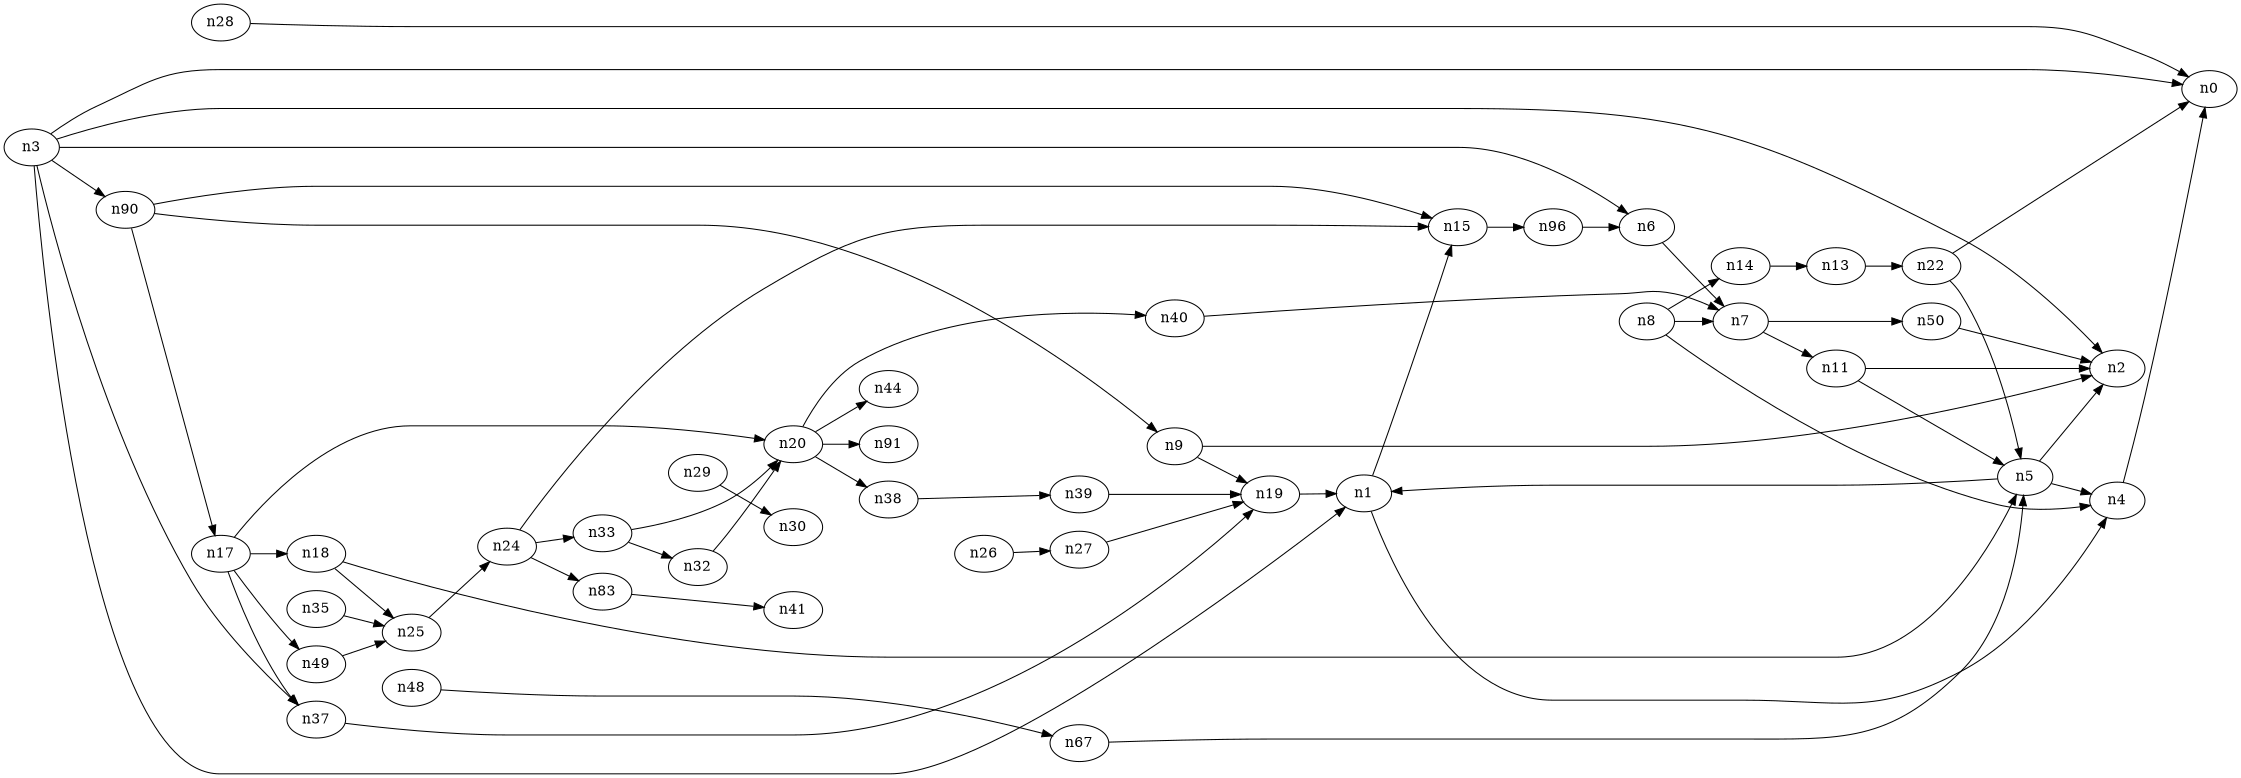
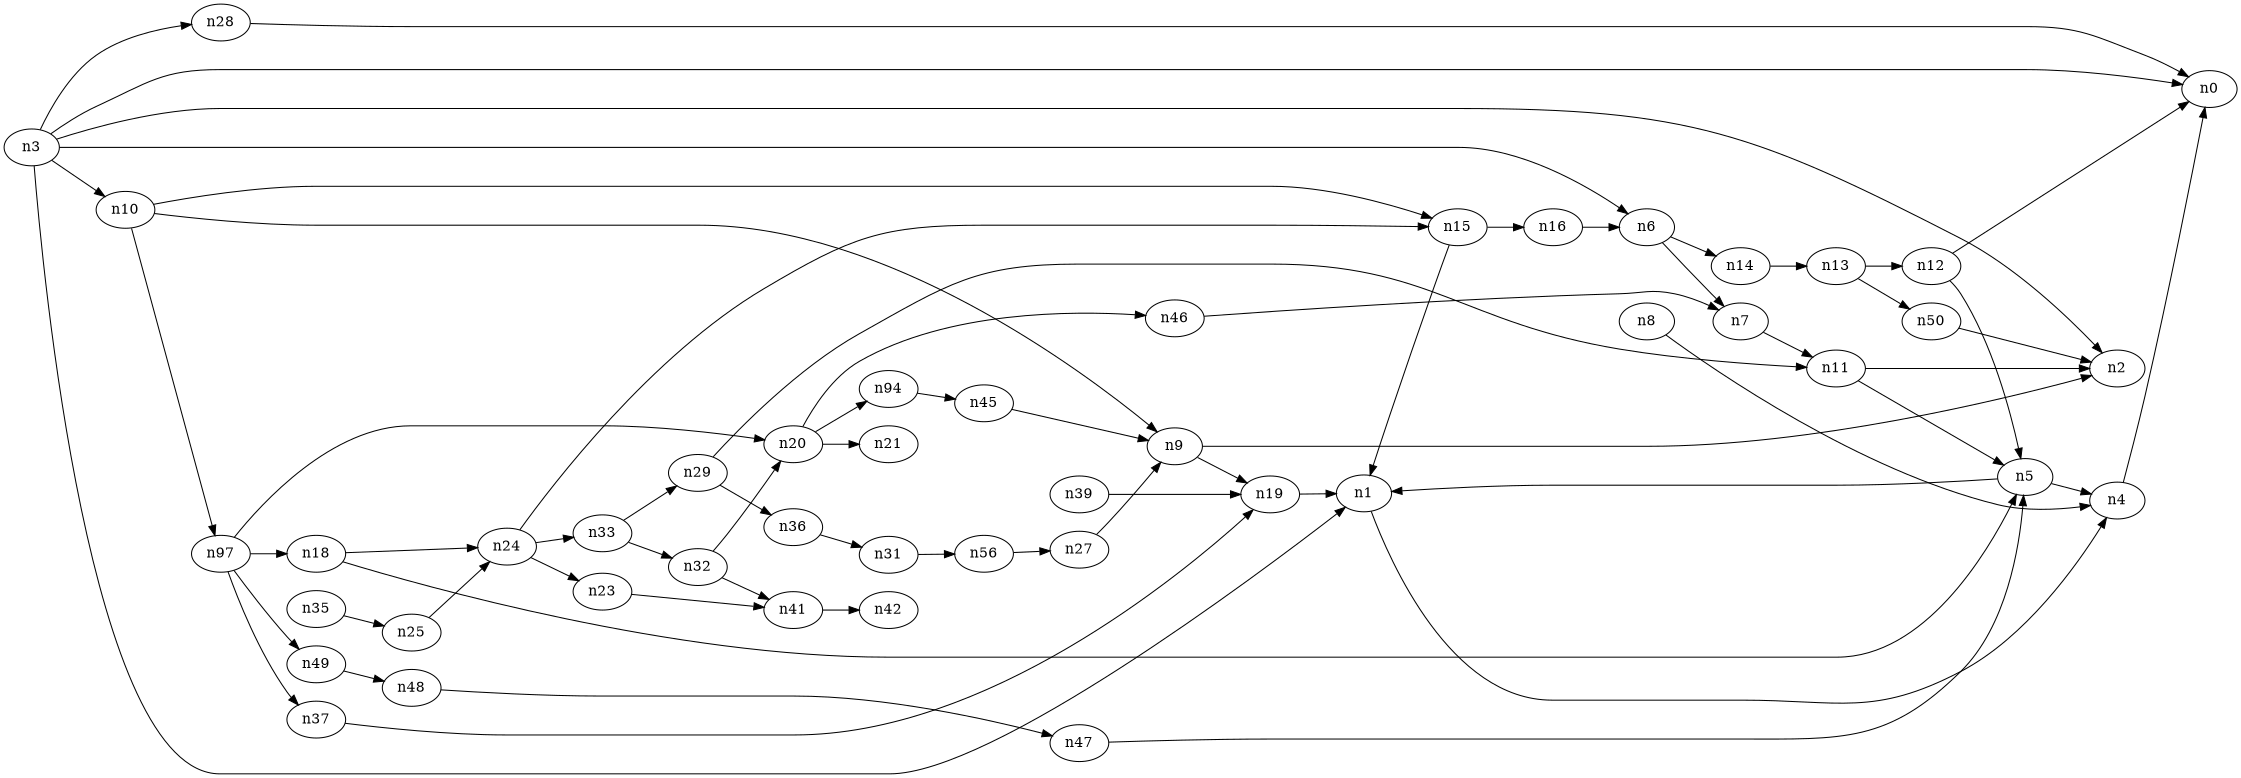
node "n90": label "n90" -> "n10"
node "n96": label "n96" -> "n16"
edge "n29" -> "n11": added
node "n22": label "n22" -> "n12"
edge "n8" -> "n14": now "n6" -> "n14"
node "n40": label "n40" -> "n46"
edge "n8" -> "n7": removed
edge "n7" -> "n50": now "n13" -> "n50"
edge "n1" -> "n15": reversed
node "n44": label "n44" -> "n94"
node "n45": added
edge "n5" -> "n2": removed
node "n91": label "n91" -> "n21"
edge "n3" -> "n37": now "n3" -> "n28"
node "n38": removed
edge "n33" -> "n20": now "n33" -> "n29"
edge "n27" -> "n19": now "n27" -> "n9"
node "n30": label "n30" -> "n36"
node "n17": label "n17" -> "n97"
node "n26": label "n26" -> "n56"
node "n31": added
edge "n32" -> "n41": added
edge "n18" -> "n25": now "n18" -> "n24"
node "n83": label "n83" -> "n23"
node "n42": added
edge "n49" -> "n25": now "n49" -> "n48"
node "n67": label "n67" -> "n47"
